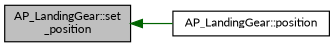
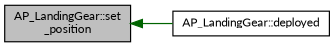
node "AP_LandingGear::position": label "AP_LandingGear::position" -> "AP_LandingGear::deployed"
